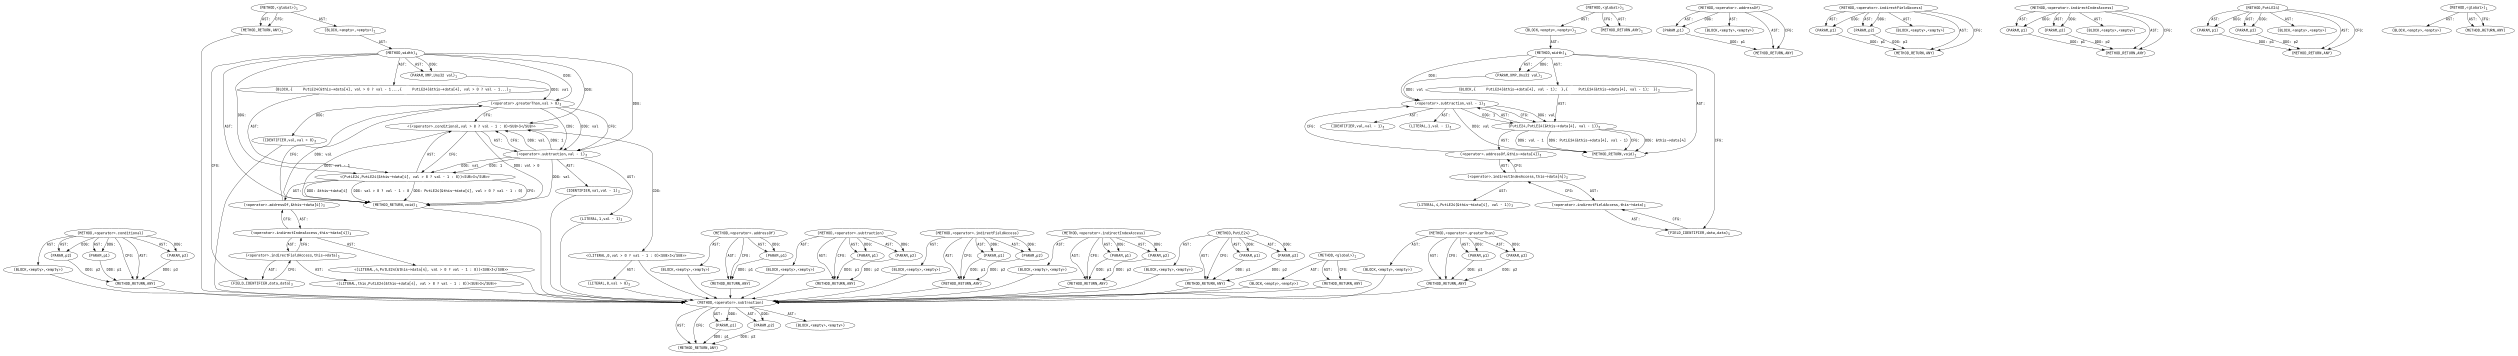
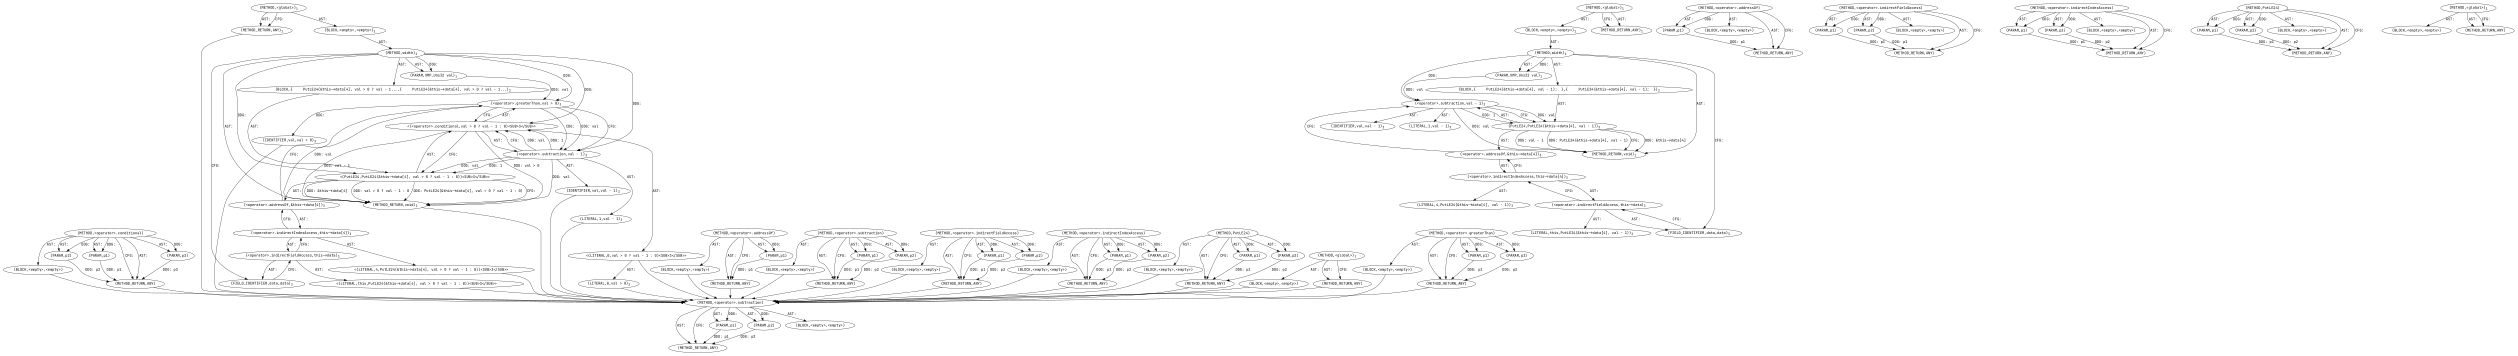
edge "<(<operator>.conditional,val > 0 ? val - 1 : 0)<SUB>3</SUB>>" -> "(<operator>.greaterThan,val > 0)": added, label "AST:"
edge "<(<operator>.conditional,val > 0 ? val - 1 : 0)<SUB>3</SUB>>" -> "<(LITERAL,0,val > 0 ? val - 1 : 0)<SUB>3</SUB>>": label "CDG: " -> "AST: "
node "(LITERAL,this,PutLE24(&this->data[4], val - 1))": added
